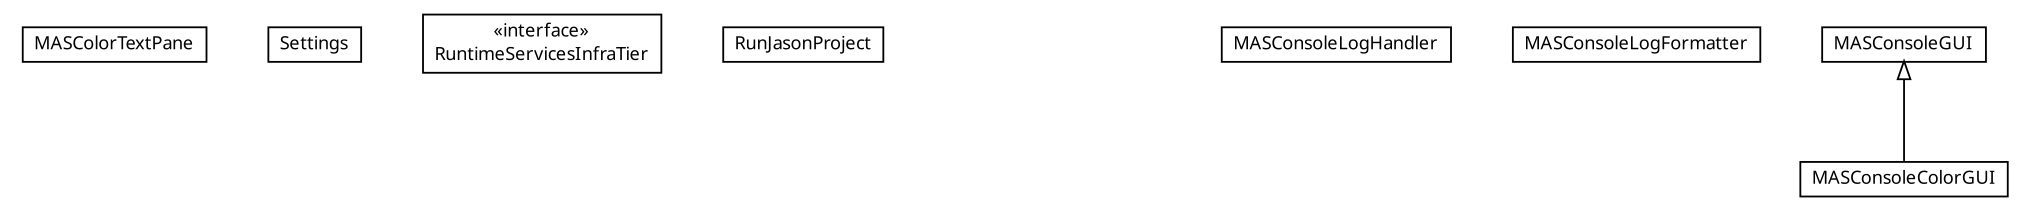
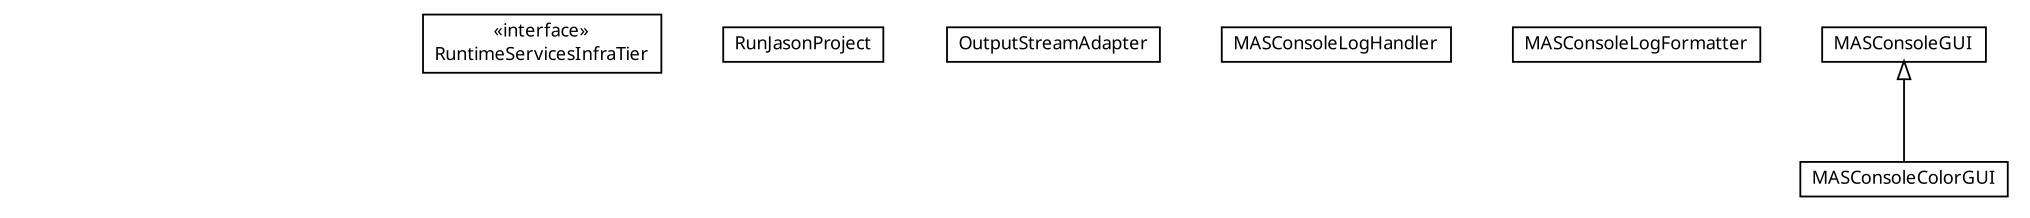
node "MASColorTextPane": removed
node "Settings": removed
node "OutputStreamAdapter": added
